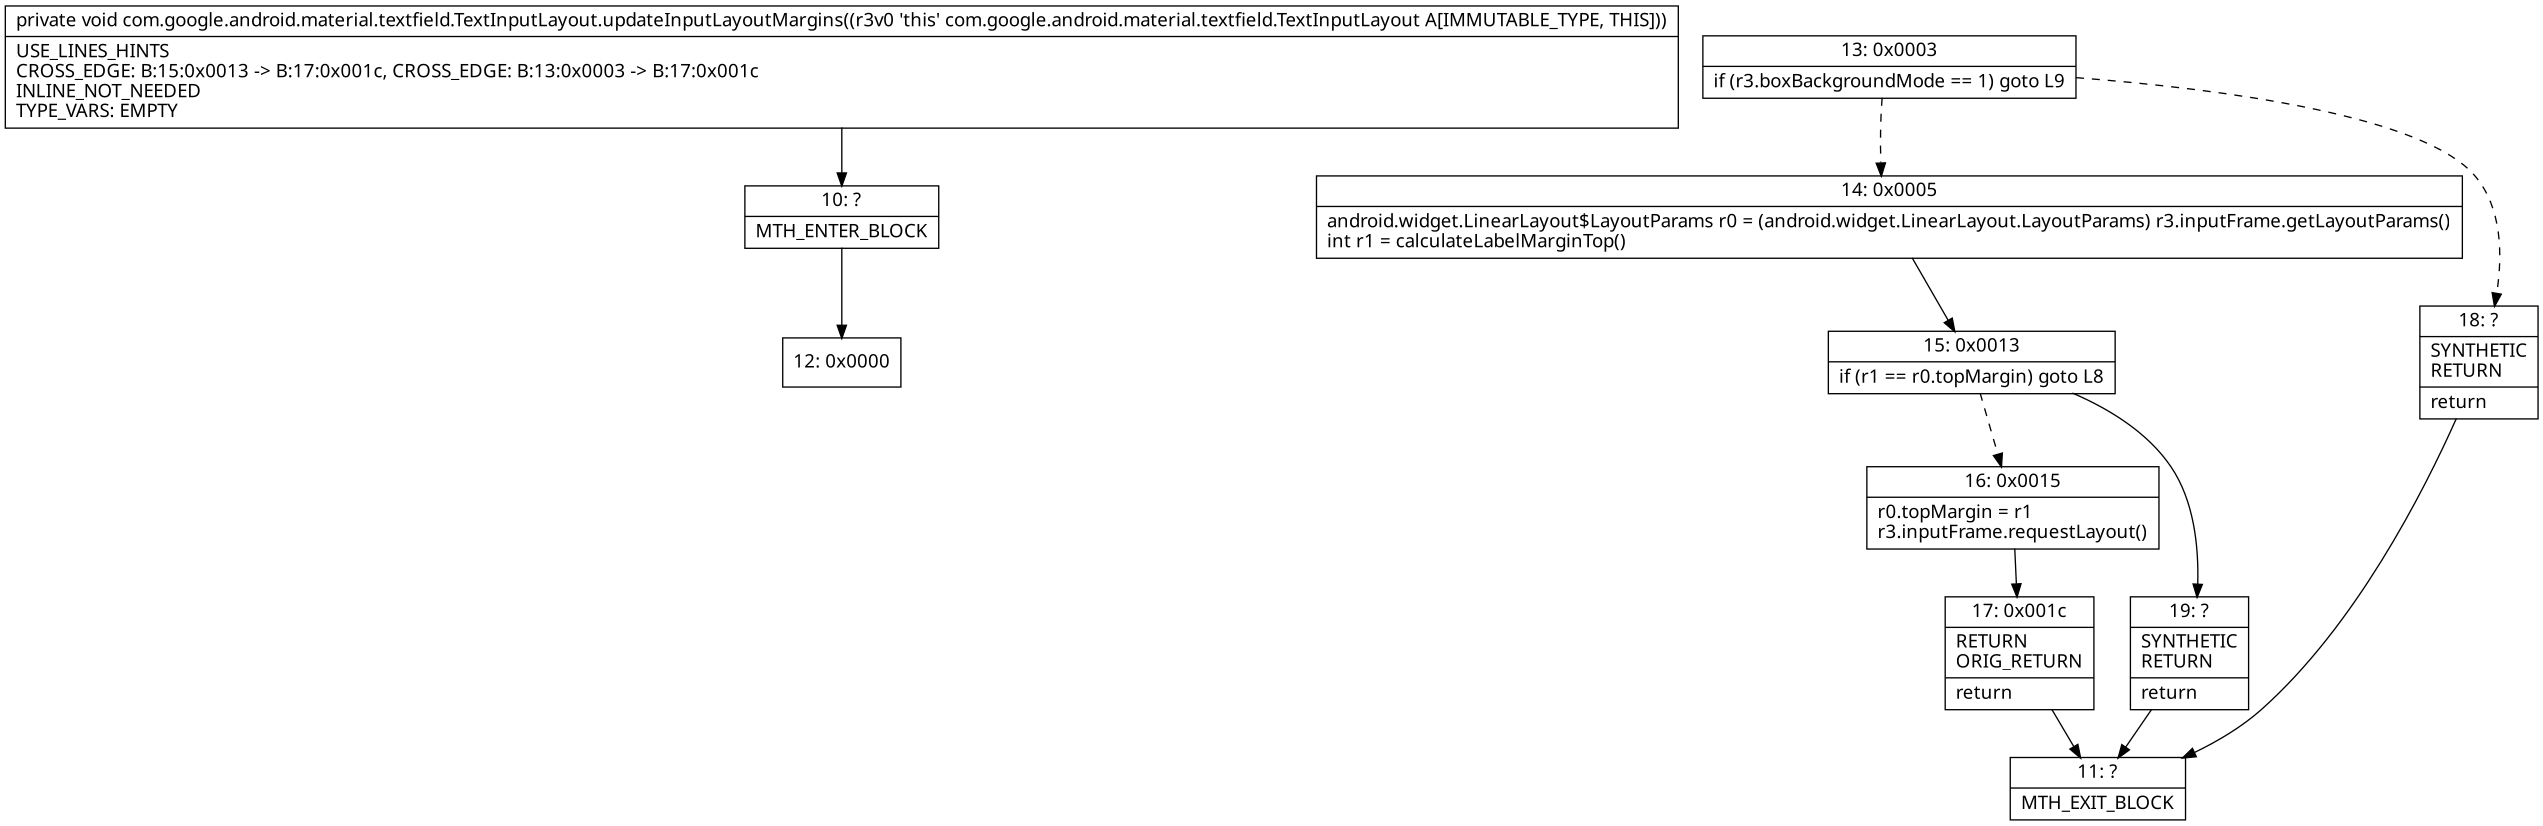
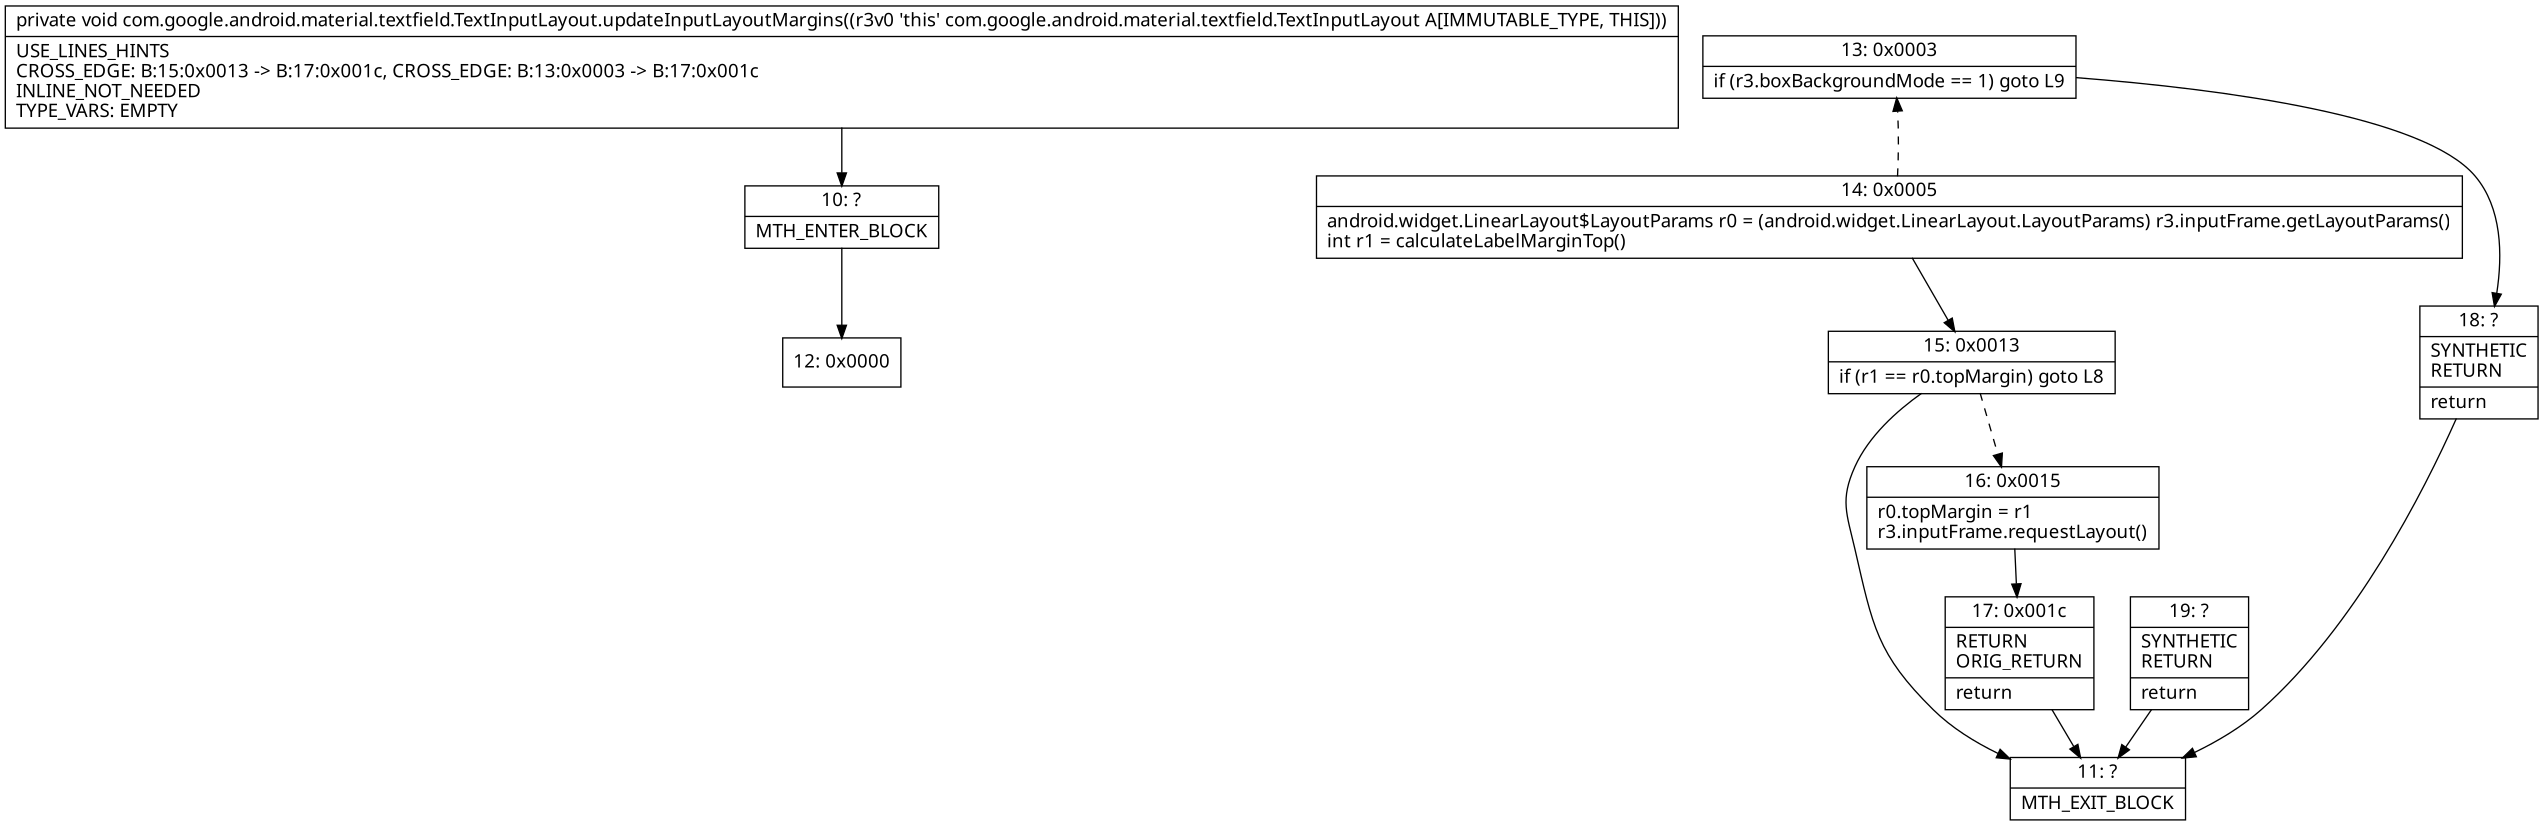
edge "13: 0x0003" -> "18: ?": style dashed -> solid
edge "13: 0x0003" -> "14: 0x0005": reversed
edge "15: 0x0013" -> "19: ?": now "15: 0x0013" -> "11: ?"
